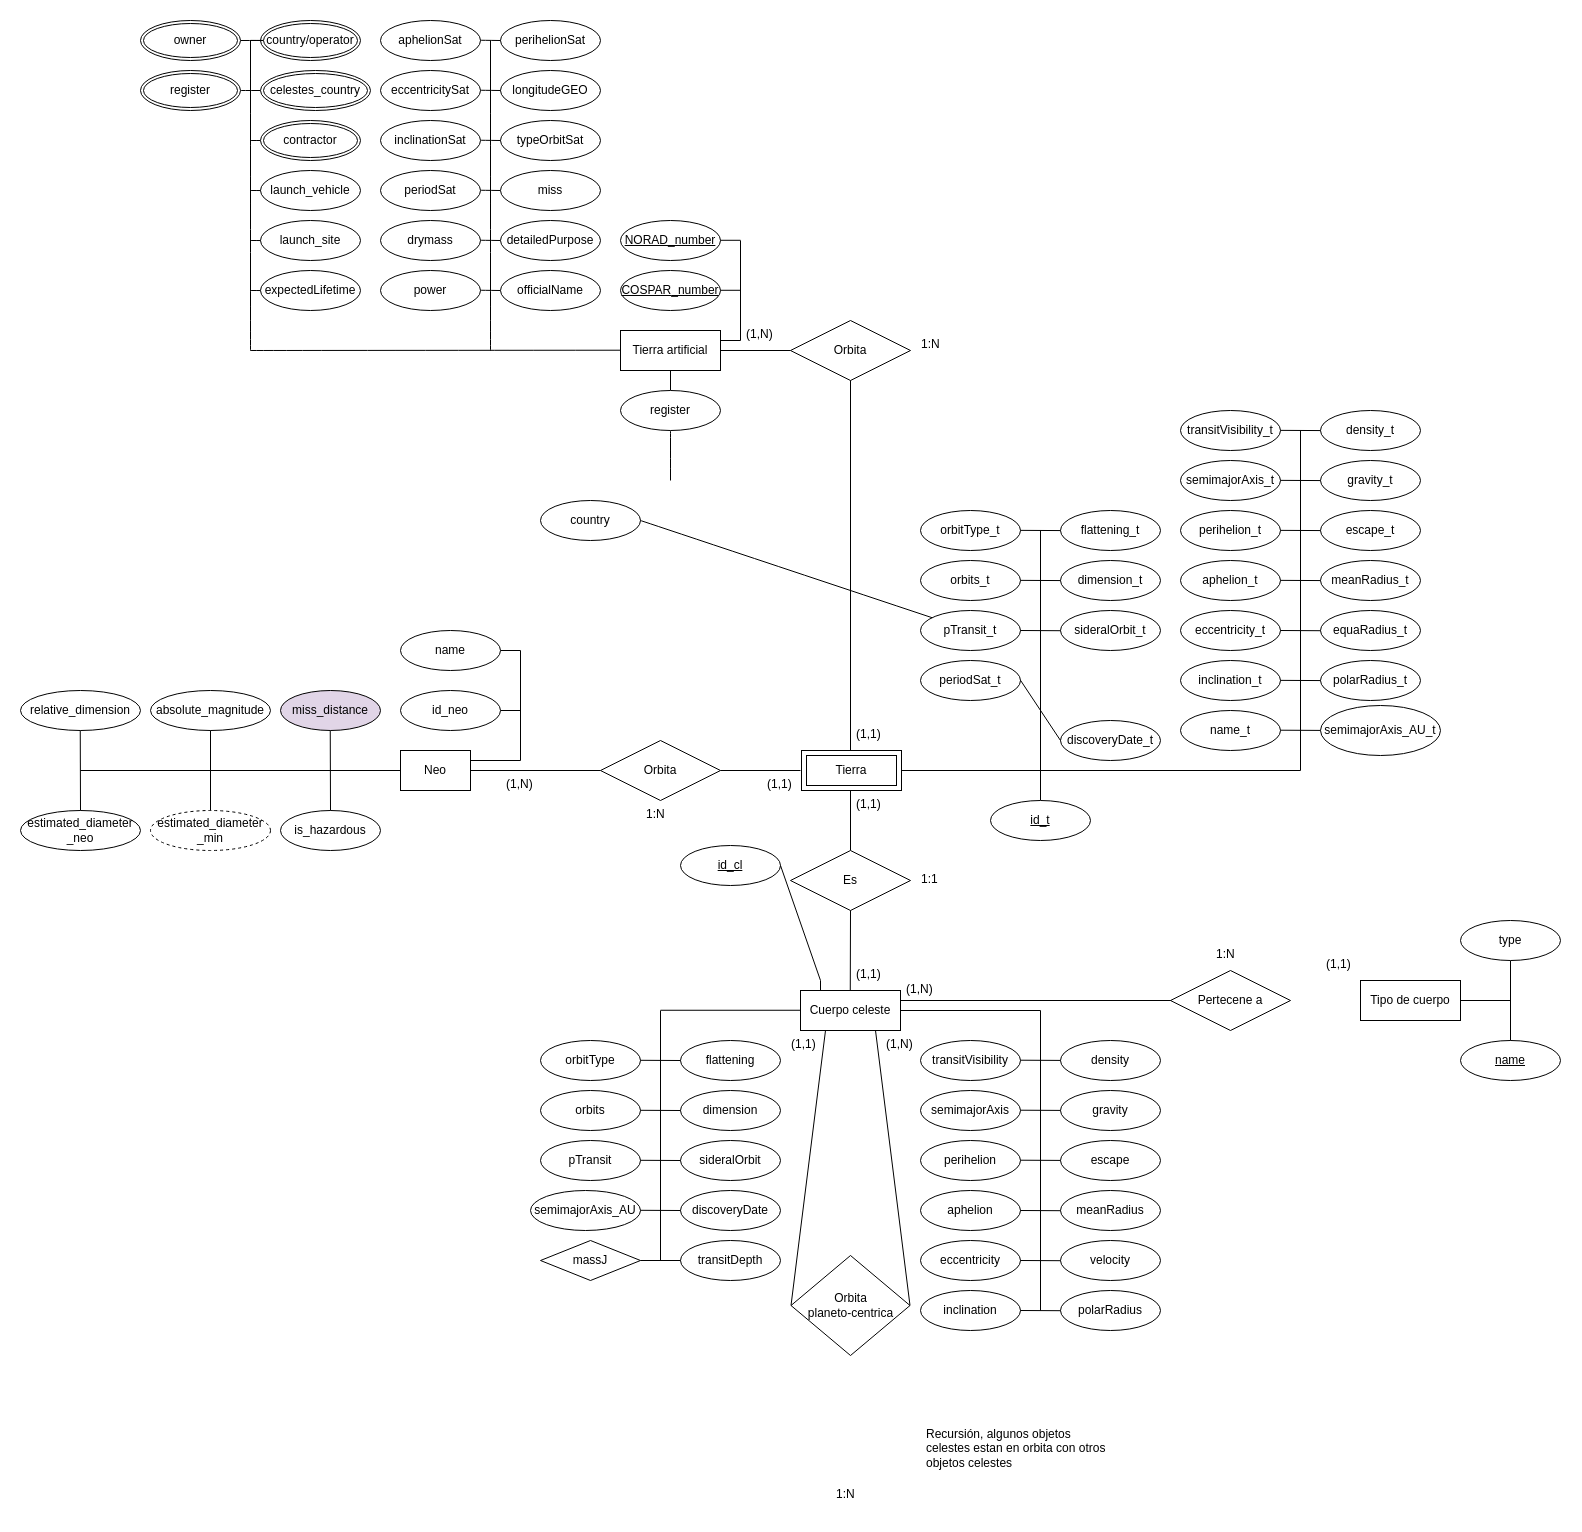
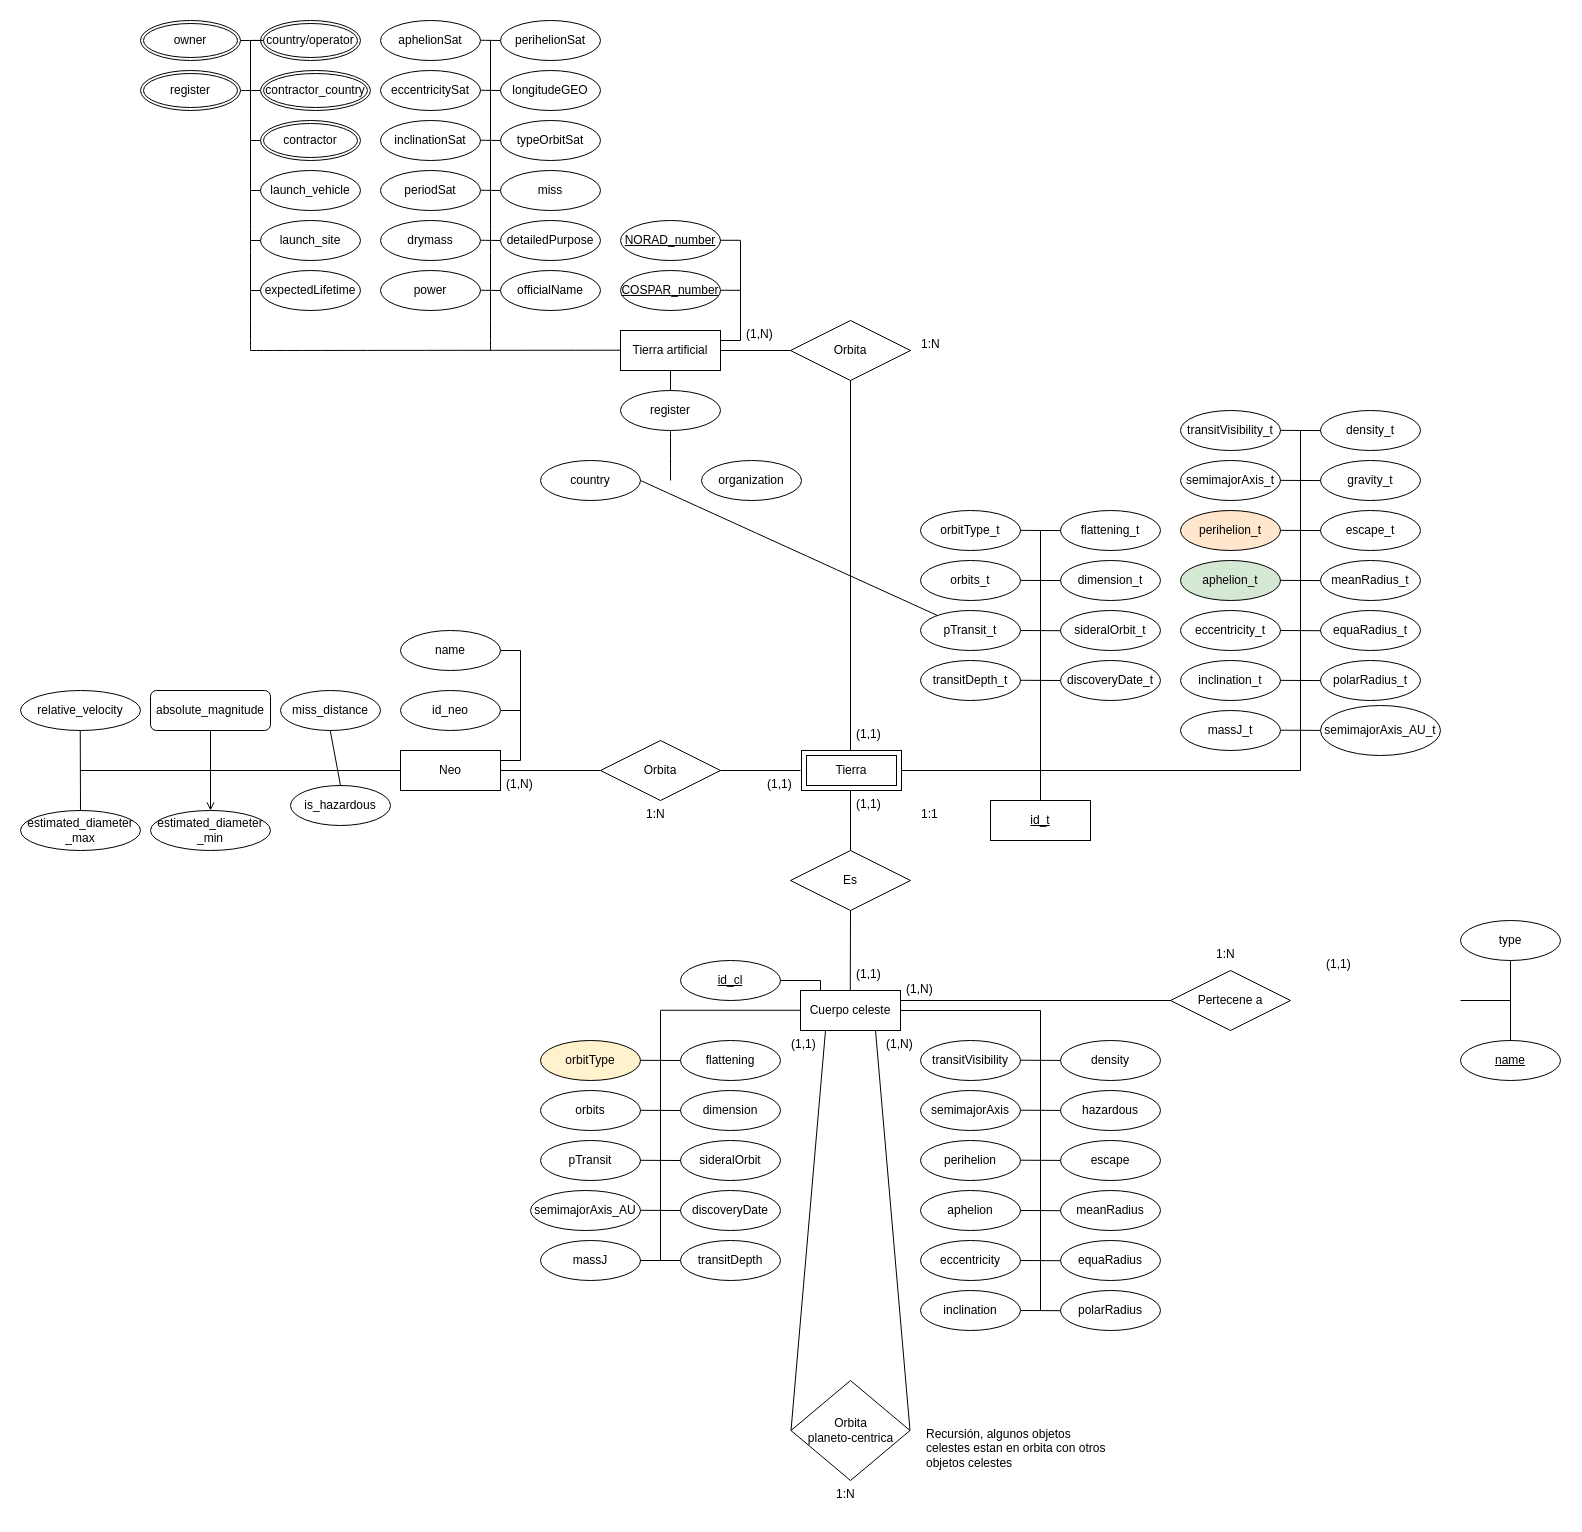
node "celestes_country": label "celestes_country" -> "contractor_country"
node "organization": added
node "country": moved (591, 521) -> (591, 481)
node "perihelion_t": fillcolor #ffffff -> #ffe6cc
node "aphelion_t": fillcolor #ffffff -> #d5e8d4
node "periodSat_t": label "periodSat_t" -> "transitDepth_t"
node "relative_dimension": label "relative_dimension" -> "relative_velocity"
node "absolute_magnitude": shape ellipse -> rounded rectangle
node "miss_distance": fillcolor #e1d5e7 -> #ffffff
node "name_t": label "name_t" -> "massJ_t"
node "discoveryDate_t": moved (1111, 741) -> (1111, 681)
node "Neo": size 70x40 -> 100x40
edge "absolute_magnitude" -- "estimated_diameter _min": arrowhead none -> open
node "id_t": shape ellipse -> rectangle
node "estimated_diameter _neo": label "estimated_diameter _neo" -> "estimated_diameter _max"
node "estimated_diameter _min": style dashed -> solid
node "is_hazardous": moved (331, 831) -> (341, 806)
node "id_cl": moved (731, 866) -> (731, 981)
node "1:1": moved (936, 881) -> (936, 816)
node "Tipo de cuerpo": removed
node "orbitType": fillcolor #ffffff -> #fff2cc
node "gravity": label "gravity" -> "hazardous"
node "massJ": shape diamond -> ellipse
node "velocity": label "velocity" -> "equaRadius"
node "Orbita planeto-centrica": moved (851, 1306) -> (851, 1431)
